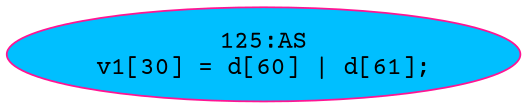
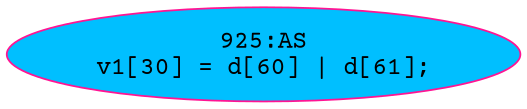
node "125:AS v1[30] = d[60] | d[61];": label "125:AS v1[30] = d[60] | d[61];" -> "925:AS v1[30] = d[60] | d[61];"
